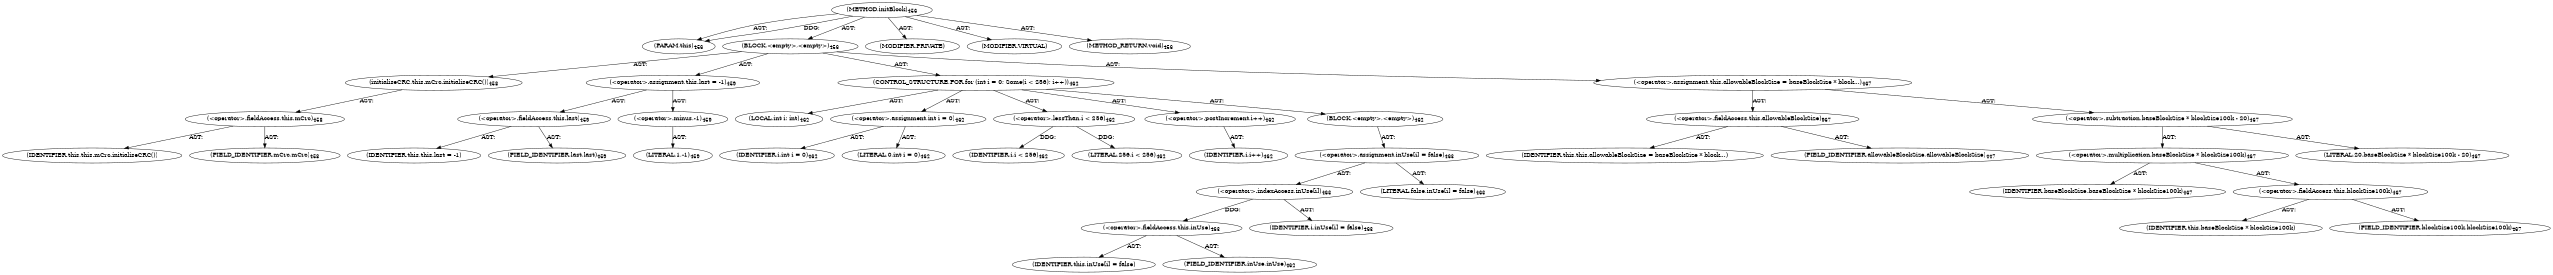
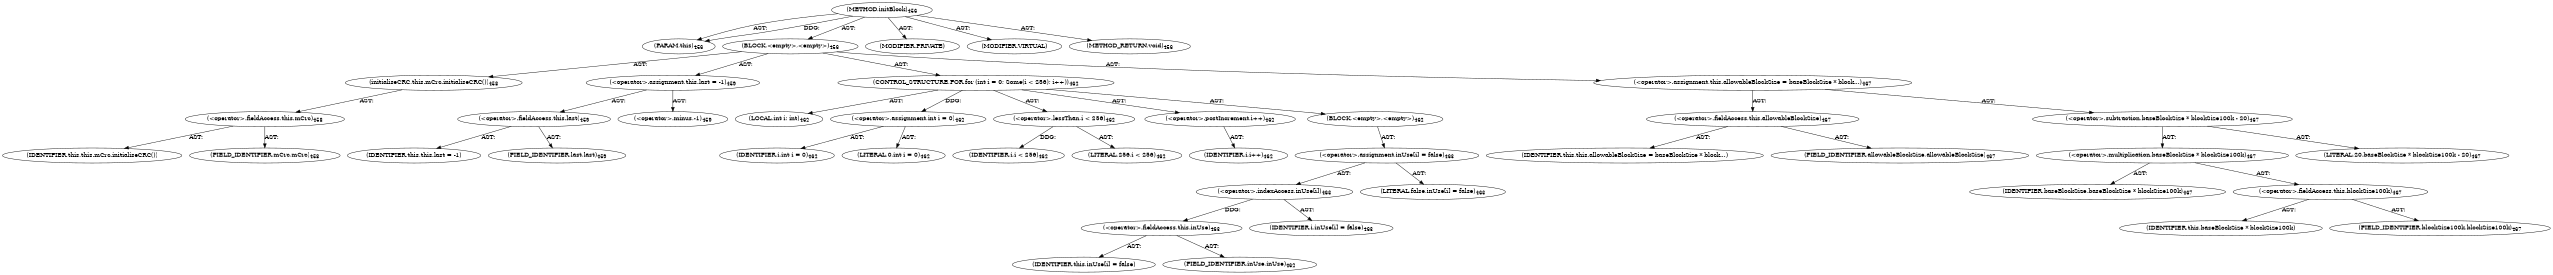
edge "(CONTROL_STRUCTURE,FOR,for (int i = 0; Some(i < 256); i++))" -> "(<operator>.assignment,int i = 0)": label "AST: " -> "DDG: "
node "(<operator>.fieldAccess,this.allowableBlockSize)": text "967" -> "467"
edge "(<operator>.lessThan,i < 256)" -> "(LITERAL,256,i < 256)": label "DDG: " -> "AST: "
node "(FIELD_IDENTIFIER,allowableBlockSize,allowableBlockSize)": text "447" -> "467"
node "(LITERAL,1,-1)": removed
